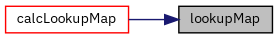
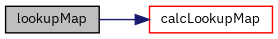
edge "calcLookupMap" -> "lookupMap": reversed
